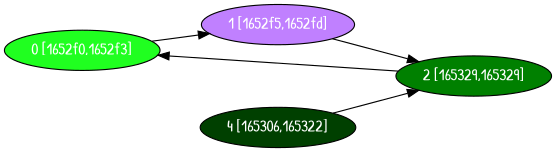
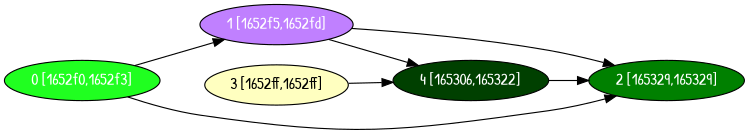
edge "1 [1652f5,1652fd]" -> "4 [165306,165322]": added
edge "2 [165329,165329]" -> "0 [1652f0,1652f3]": reversed
node "3 [1652ff,1652ff]": added
